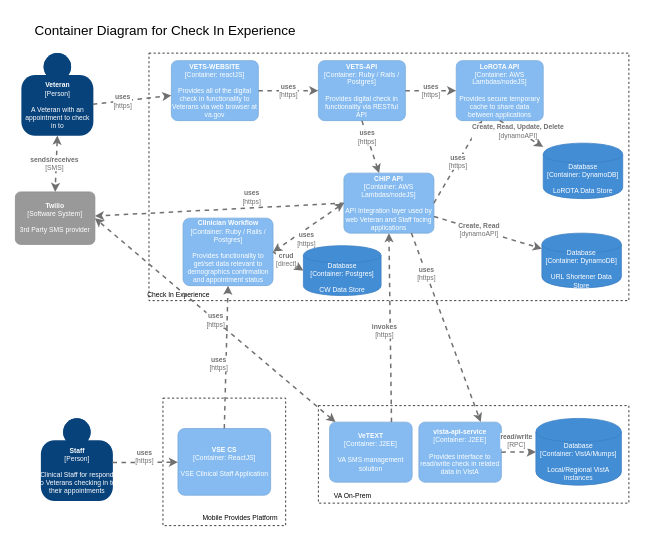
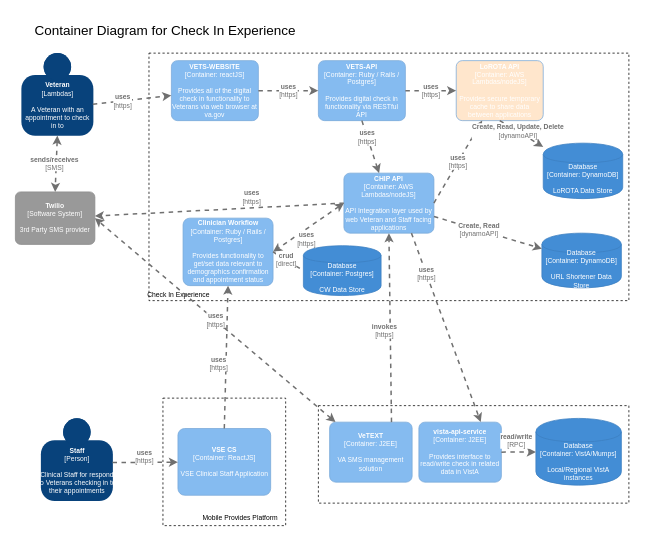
node "LoROTA API [Container: AWS Lambdas/nodeJS] Provides secure temporary cache to share data between applications": fillcolor #85bbf0 -> #ffe6cc
node "Veteran [Person] A Veteran with an appointment to check in to": label "Veteran [Person] A Veteran with an appointment to check in to" -> "Veteran [Lambdas] A Veteran with an appointment to check in to"
edge "Clinician Workflow [Container: Ruby / Rails / Postgres] Provides functionality to get/set data relevant to demographics confirmation and appointment status" -> "Database [Container: Postgres] CW Data Store": arrowhead classic -> none
node "VA On-Prem": removed
